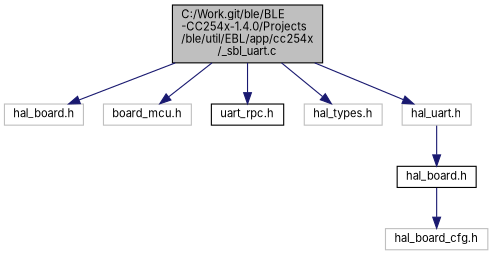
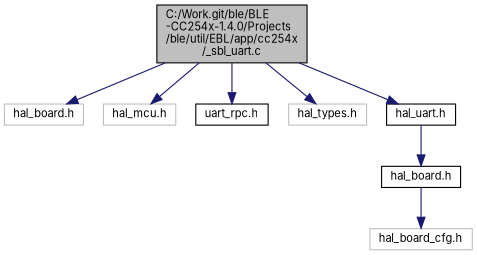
node "board_mcu.h": label "board_mcu.h" -> "hal_mcu.h"
node "hal_uart.h": color grey75 -> black
